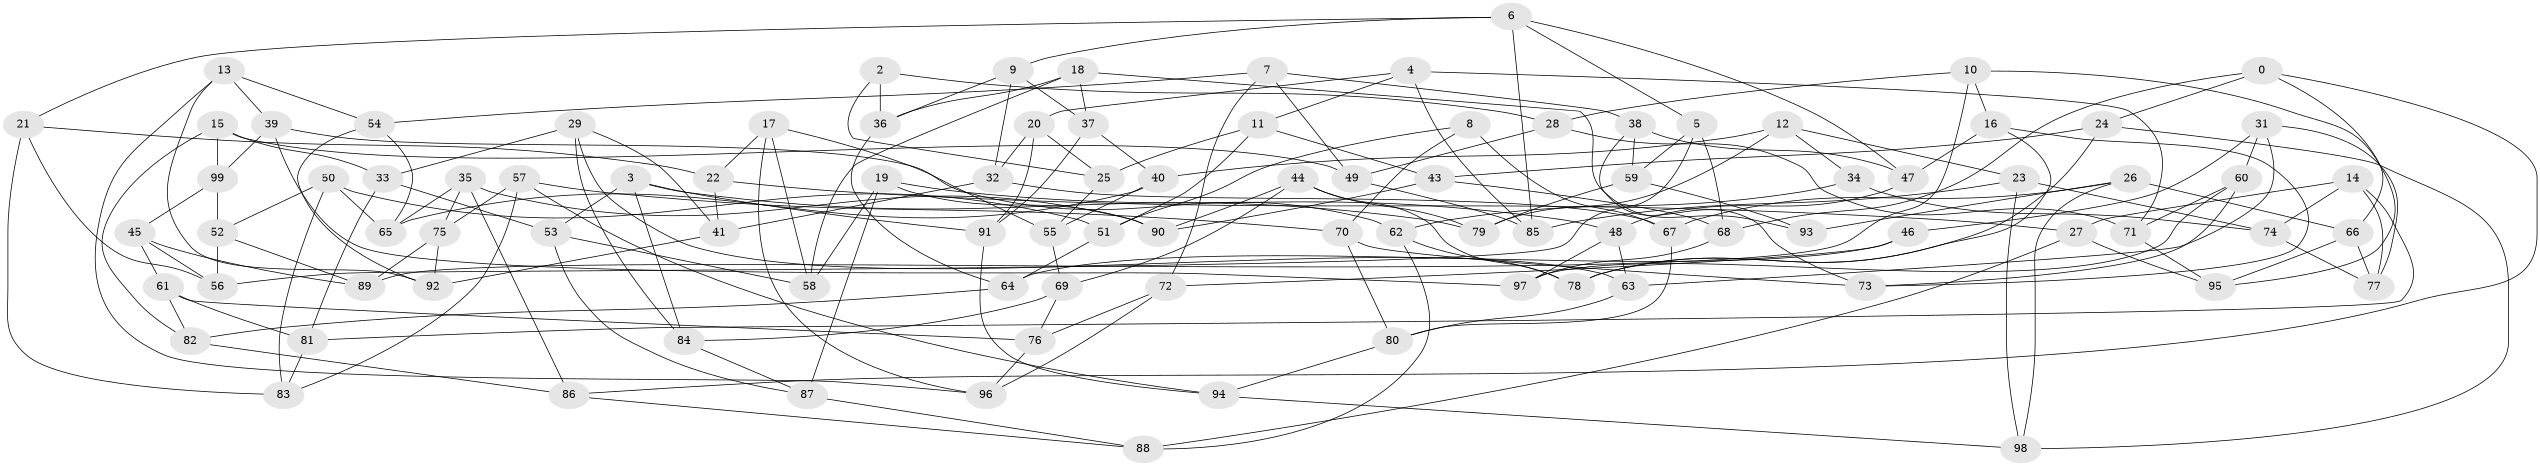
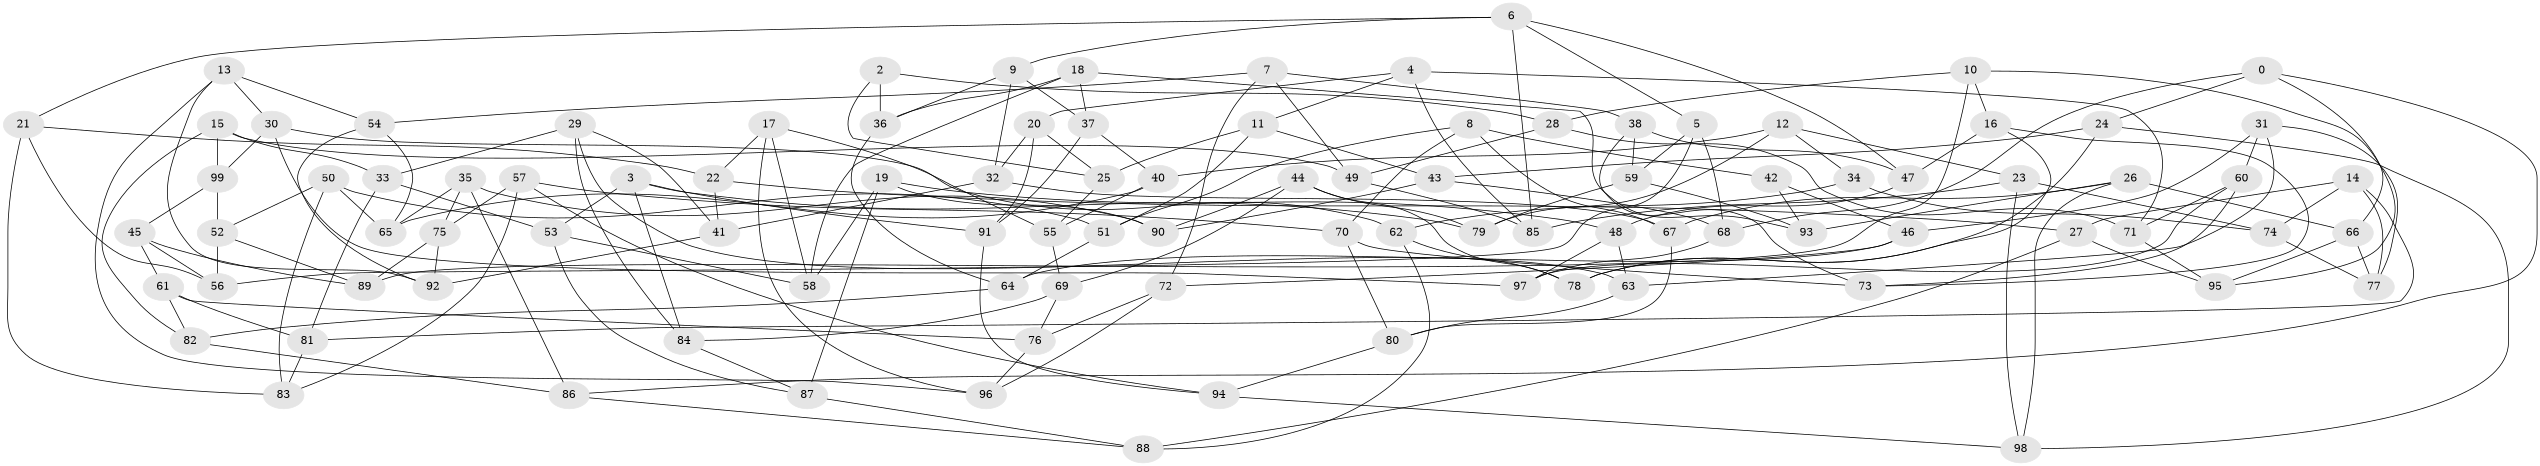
node "39": label "39" -> "30"
node "42": added
